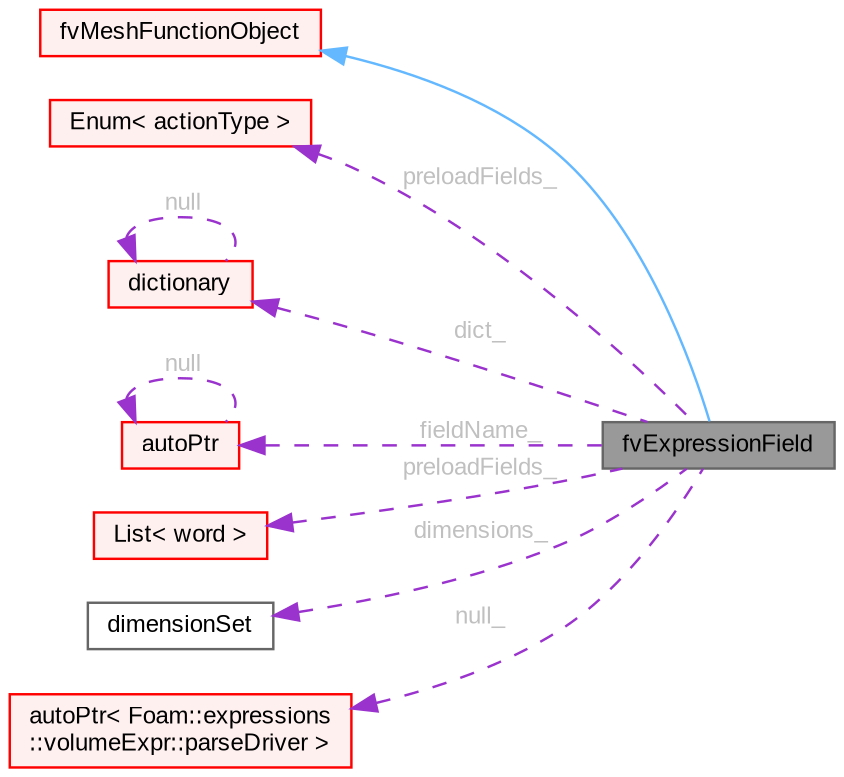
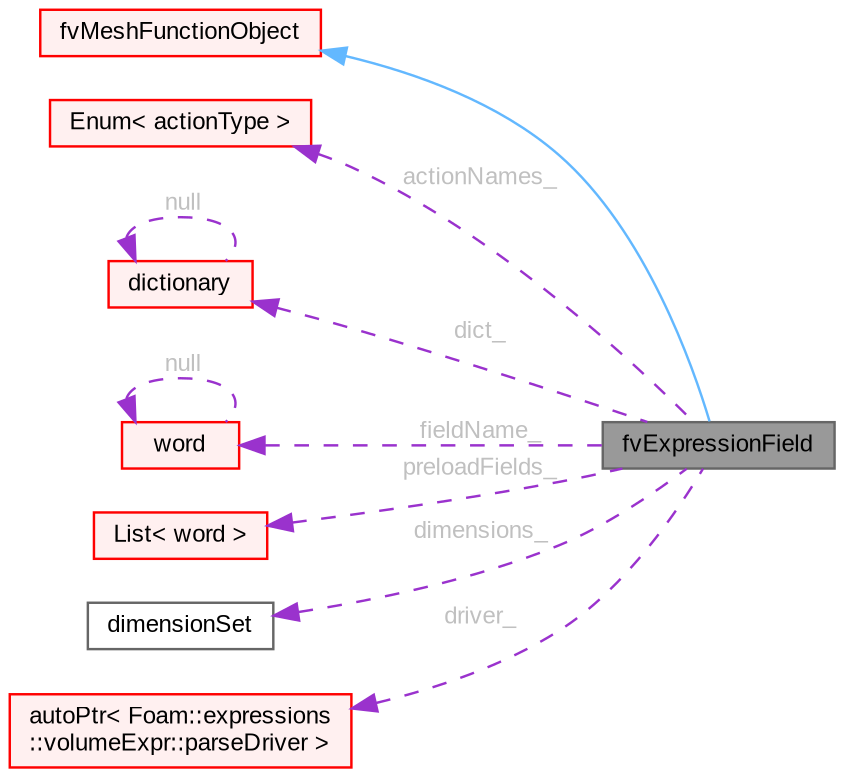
edge "fvExpressionField" -> "Enum< actionType >": label " preloadFields_" -> " actionNames_"
node "autoPtr": label "autoPtr" -> "word"
edge "fvExpressionField" -> "autoPtr< Foam::expressions ::volumeExpr::parseDriver >": label " null_" -> " driver_"
